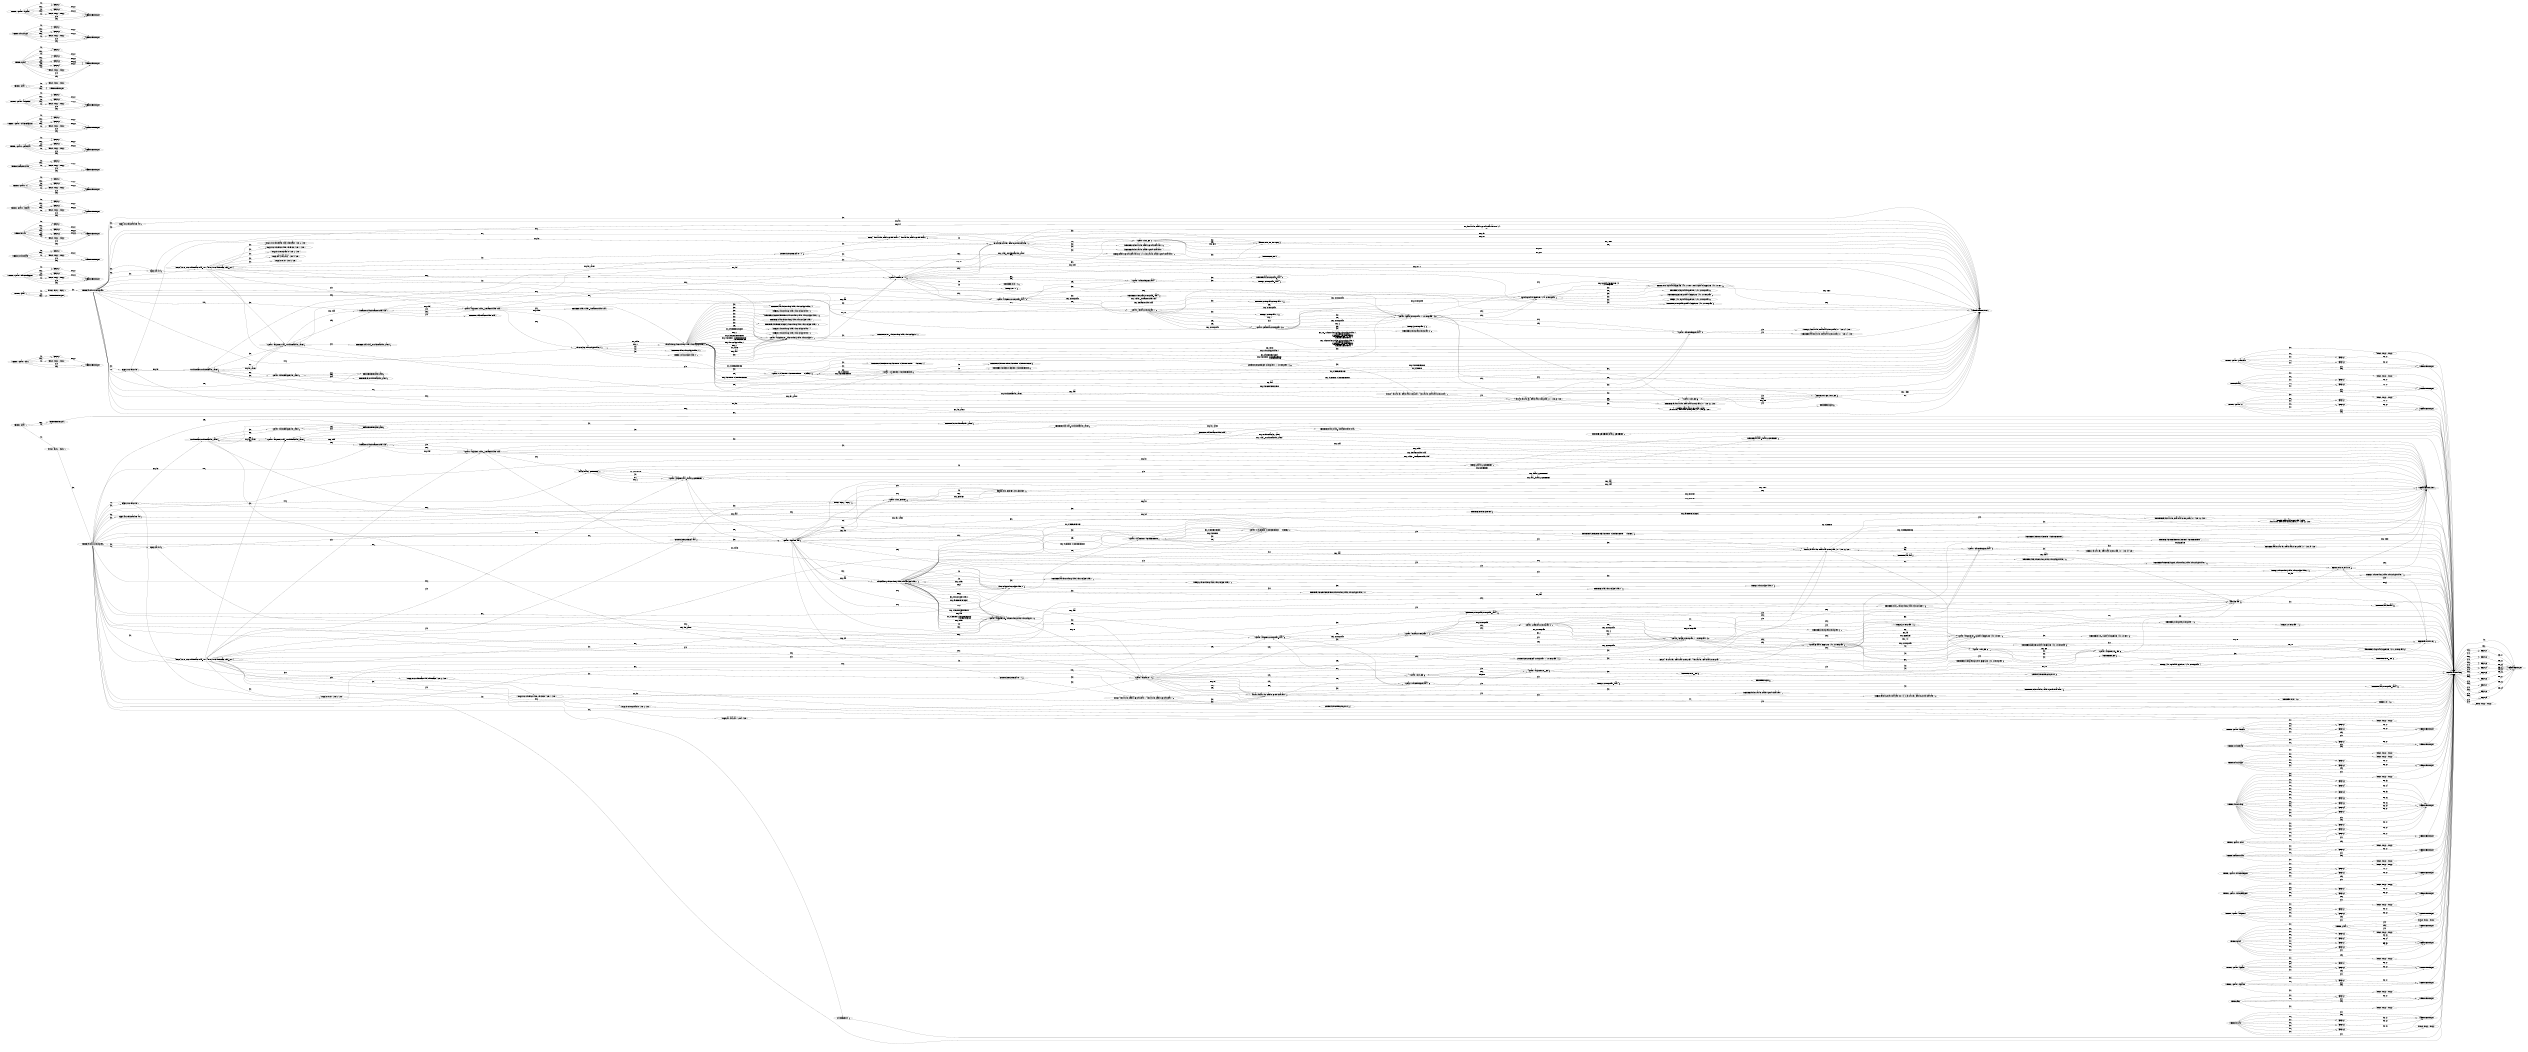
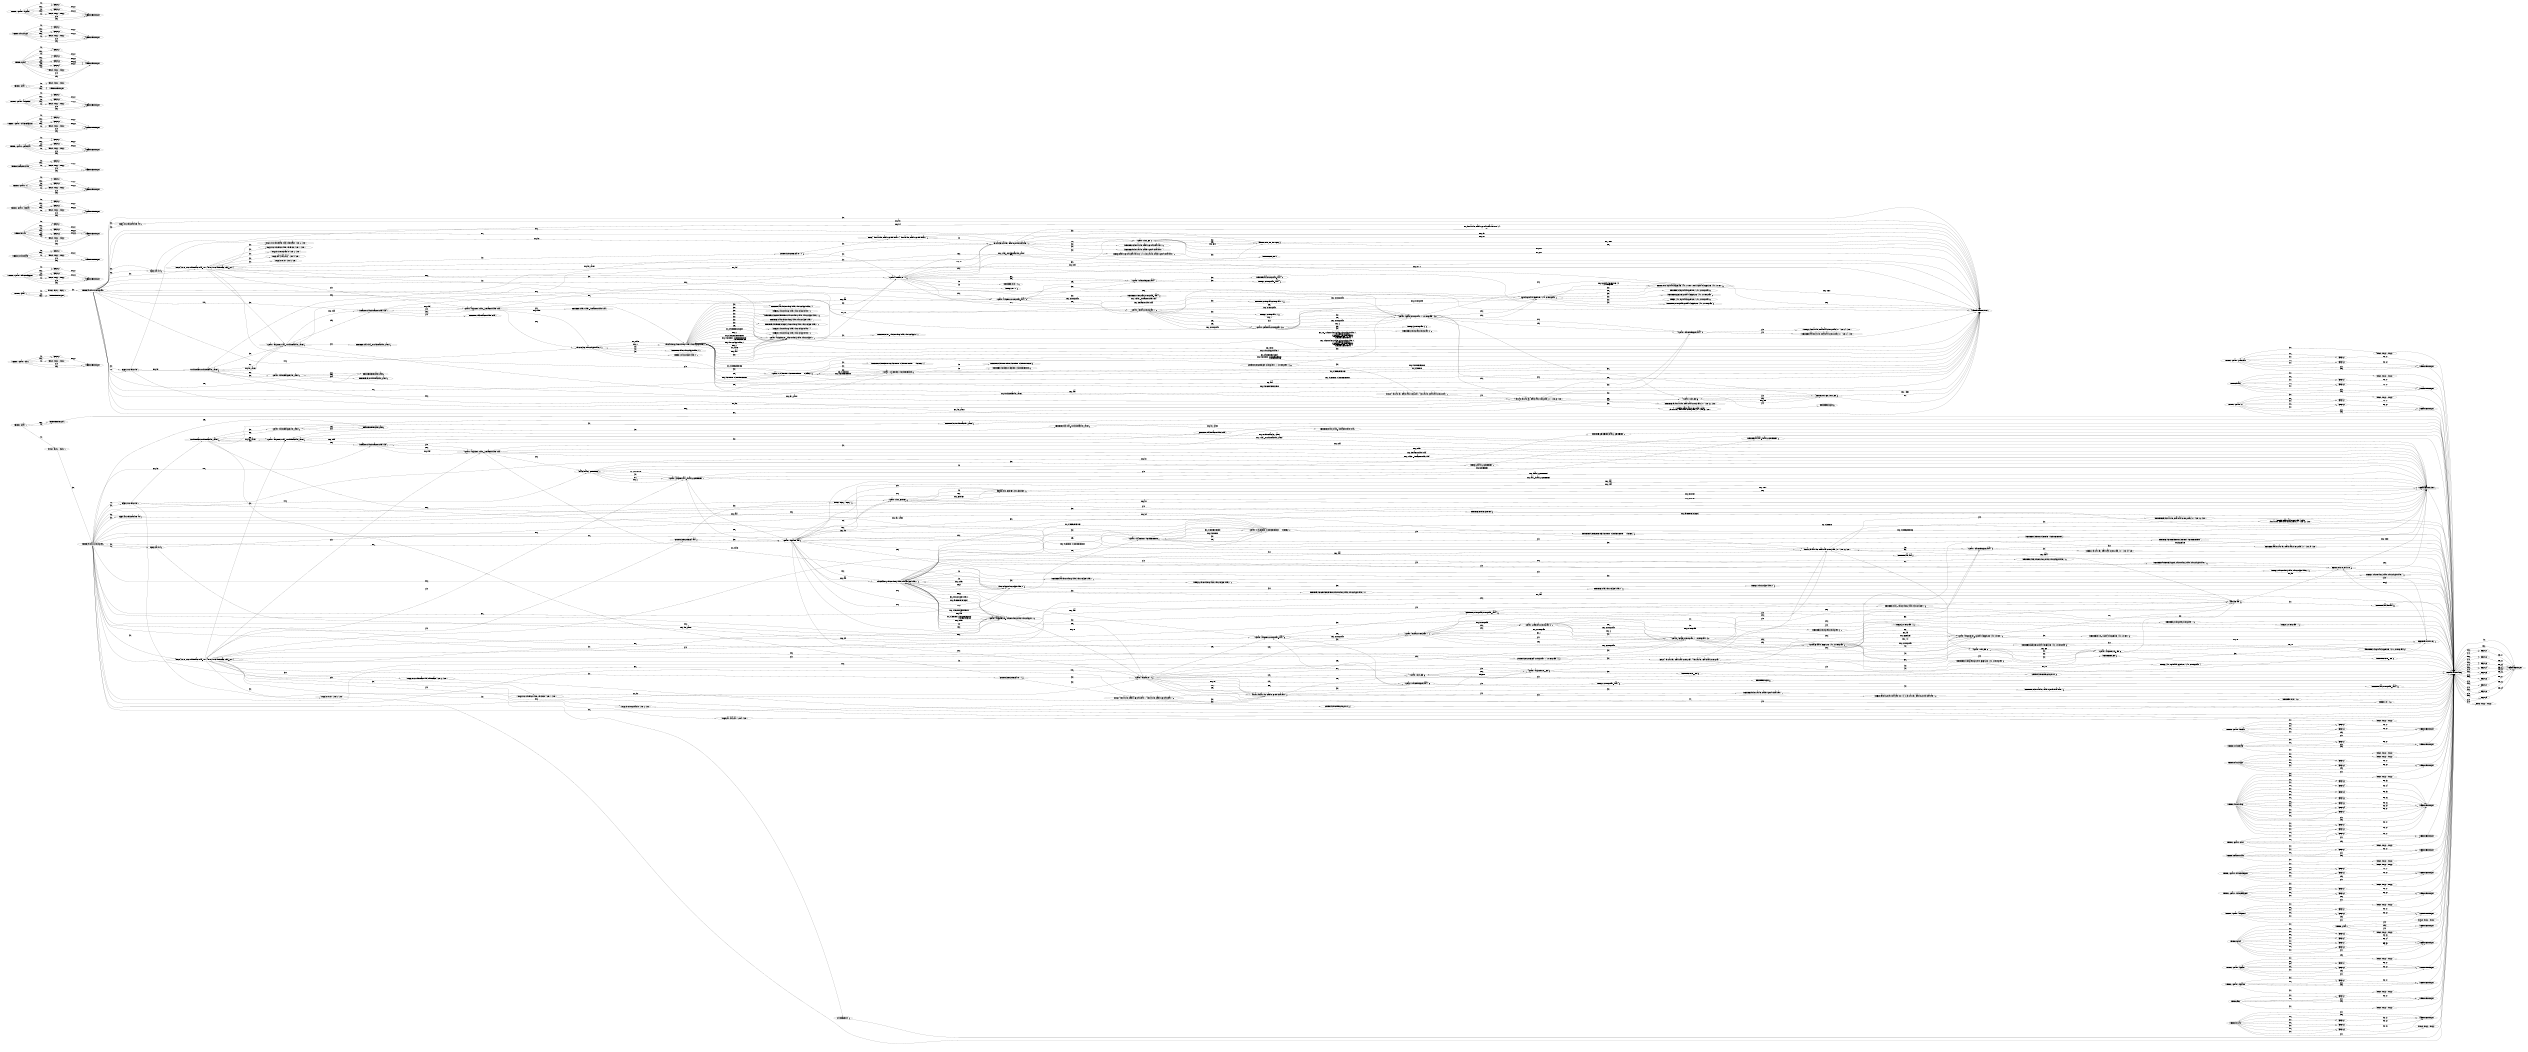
edge "(kmalloc,kmalloc(8, GFP_KERNEL))" -> "(IDENTIFIER,GFP_KERNEL,kmalloc(8, GFP_KERNEL))": added, label "AST:"
edge "(<operator>.minus,-ENOMEM)" -> "(IDENTIFIER,ENOMEM,-ENOMEM)": added, label "AST:"
